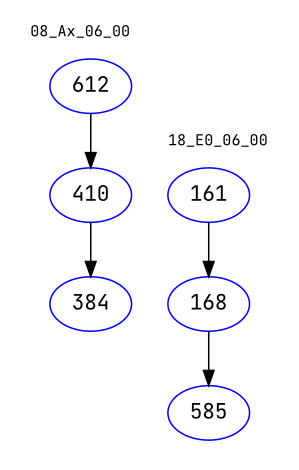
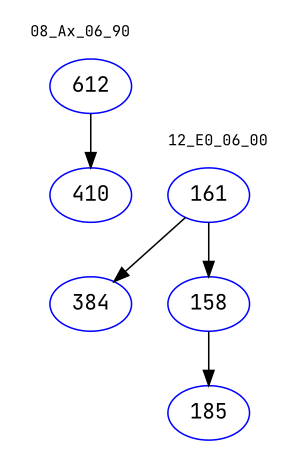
cluster "08_Ax_06_00": label "08_Ax_06_00" -> "08_Ax_06_90"
cluster "18_E0_06_00": label "18_E0_06_00" -> "12_E0_06_00"
edge "410" -> "384": now "161" -> "384"
node "168": label "168" -> "158"
node "585": label "585" -> "185"
